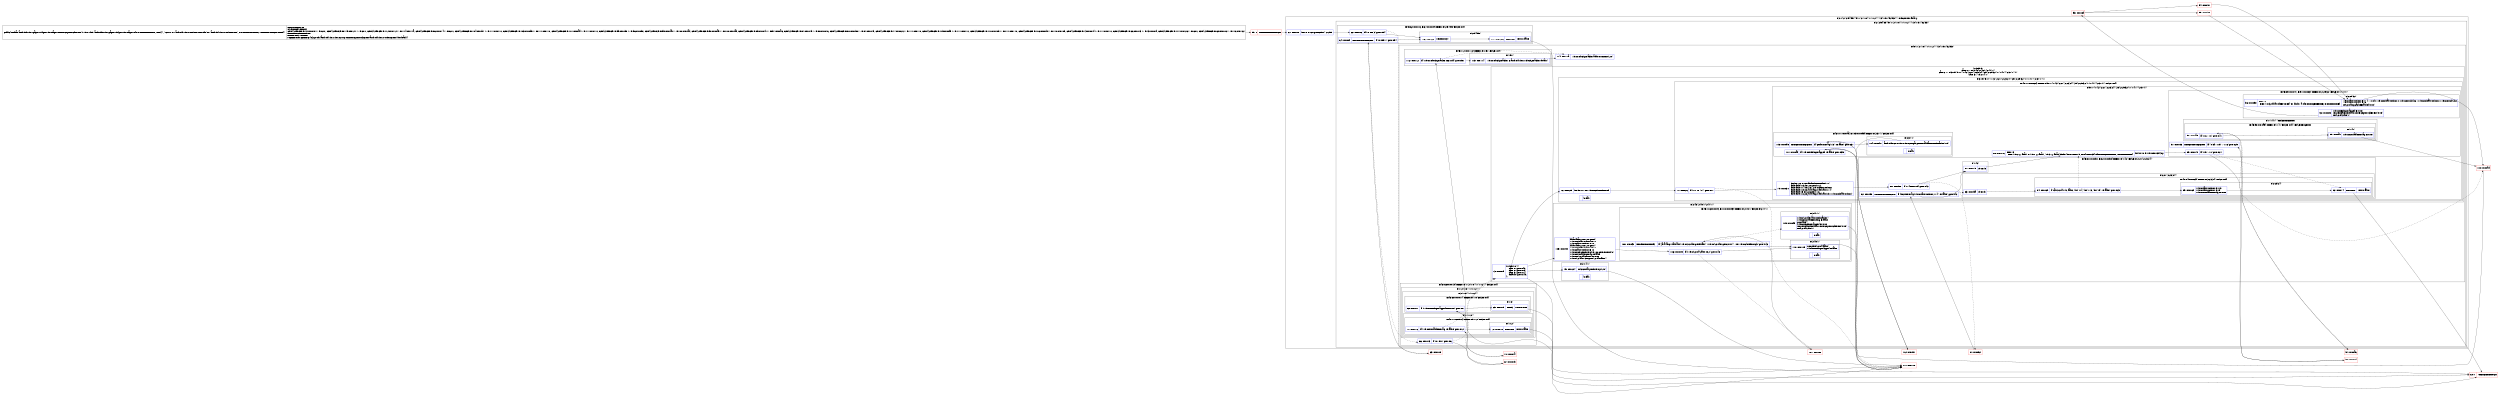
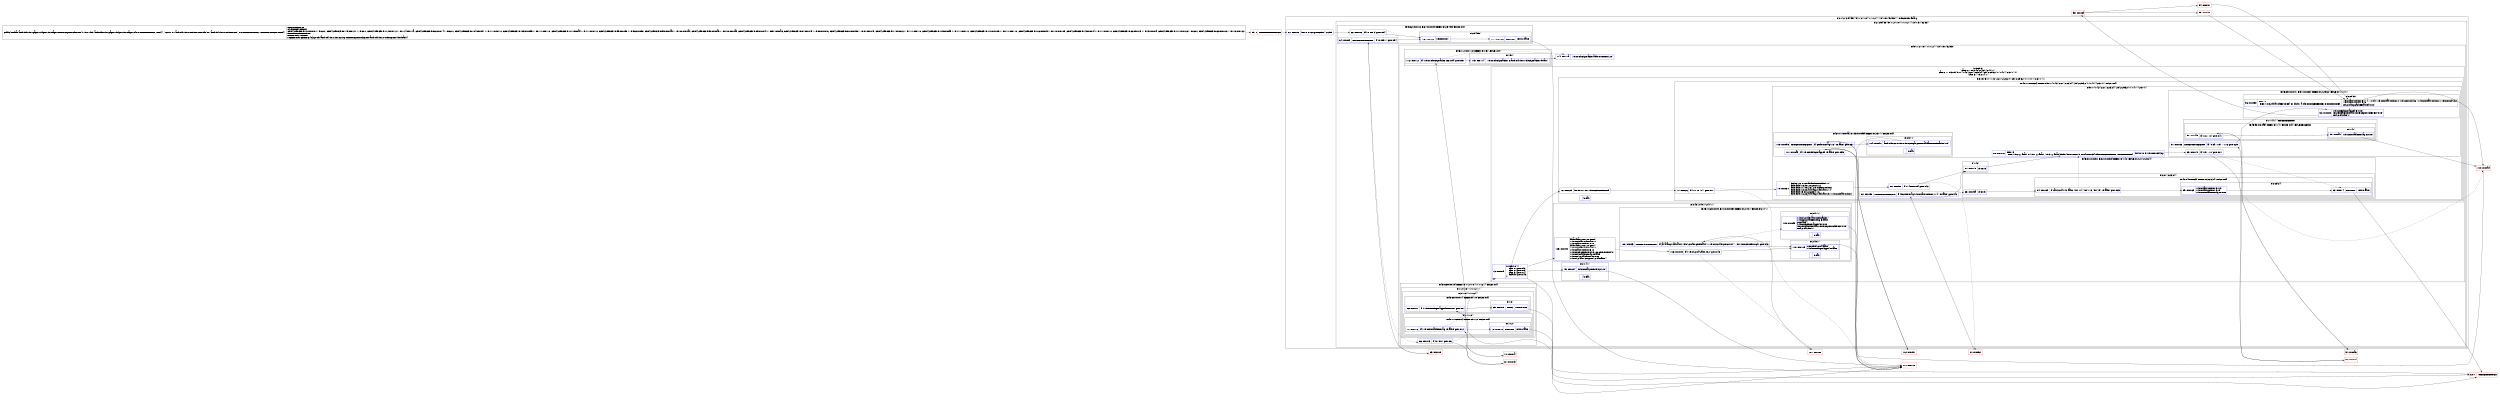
edge "91: 0x0083" -> "92: 0x0085": added
node "108: 0x00f3": text "ADDED_TO_LINES" -> "ADDED_TO_REGION"
